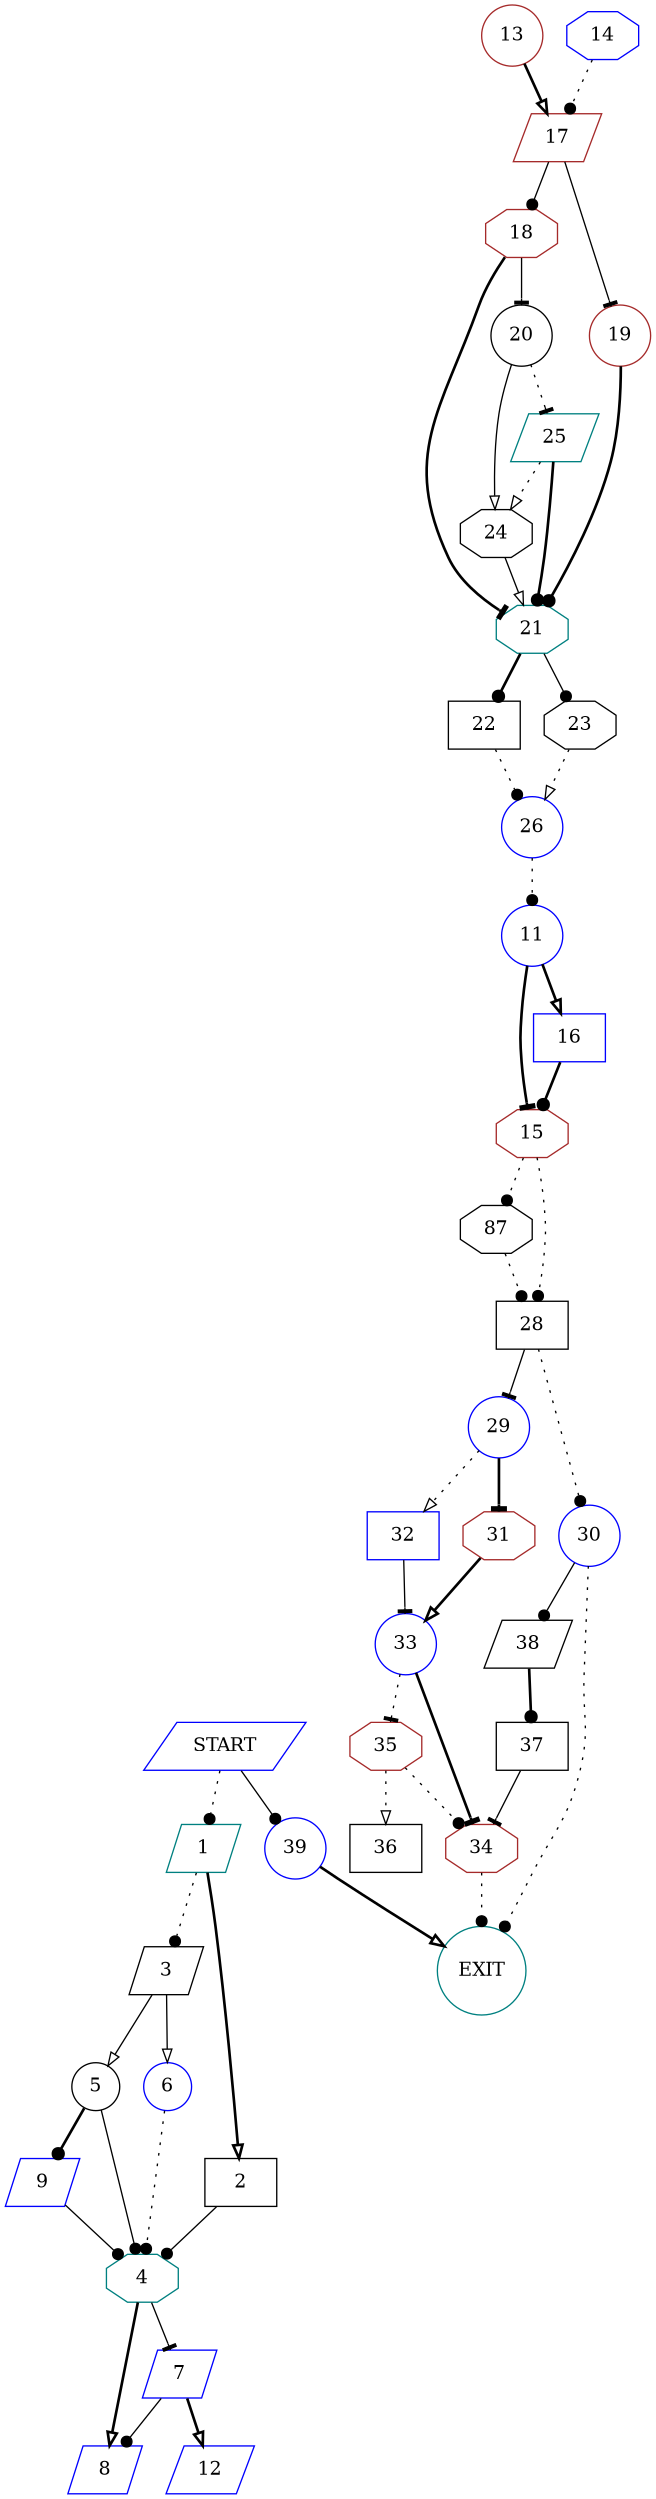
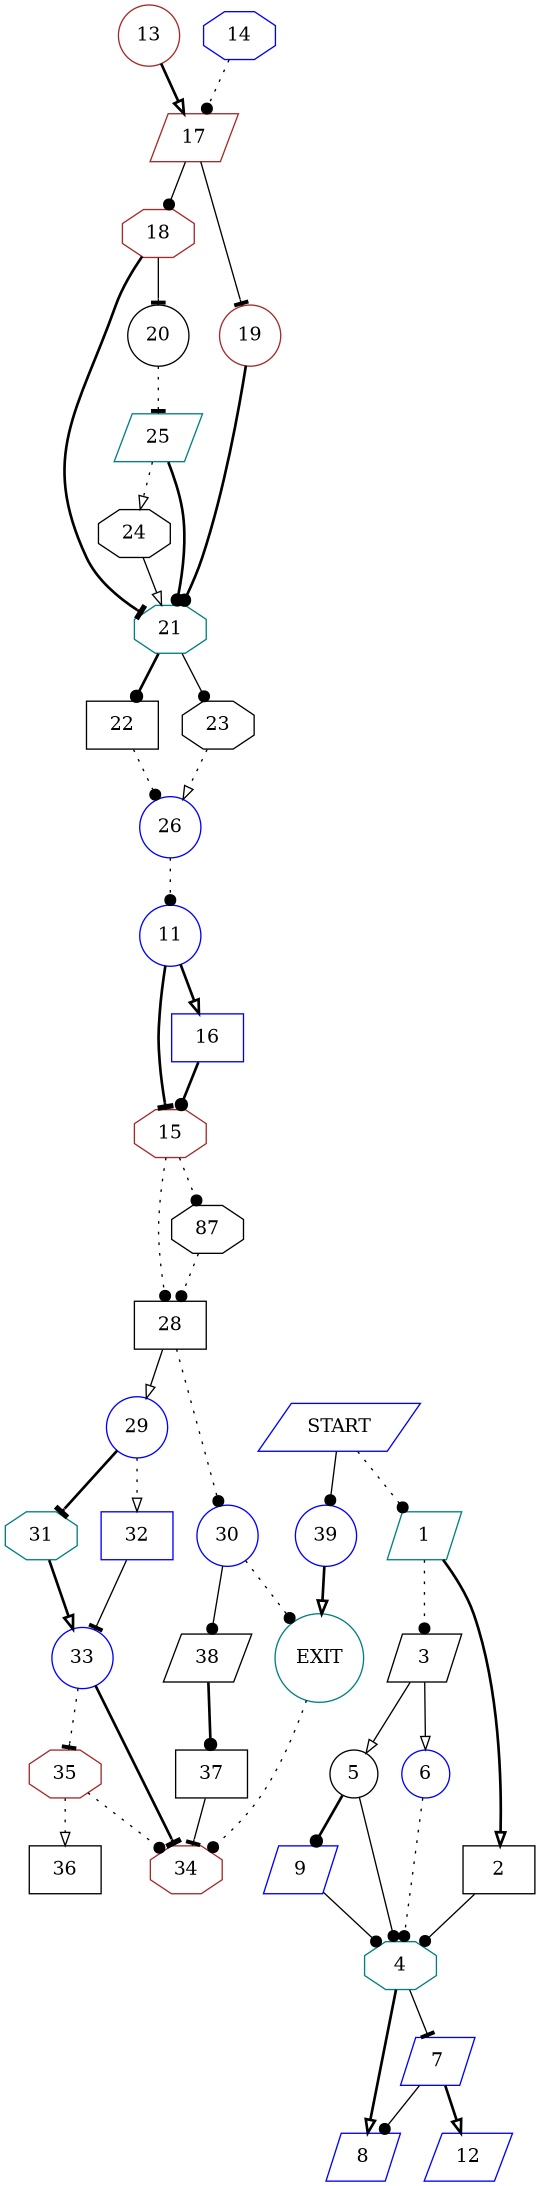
edge "20" -> "24": removed
edge "28" -> "29": arrowhead tee -> onormal
node "31": color brown -> teal
edge "34" -> "EXIT": reversed
